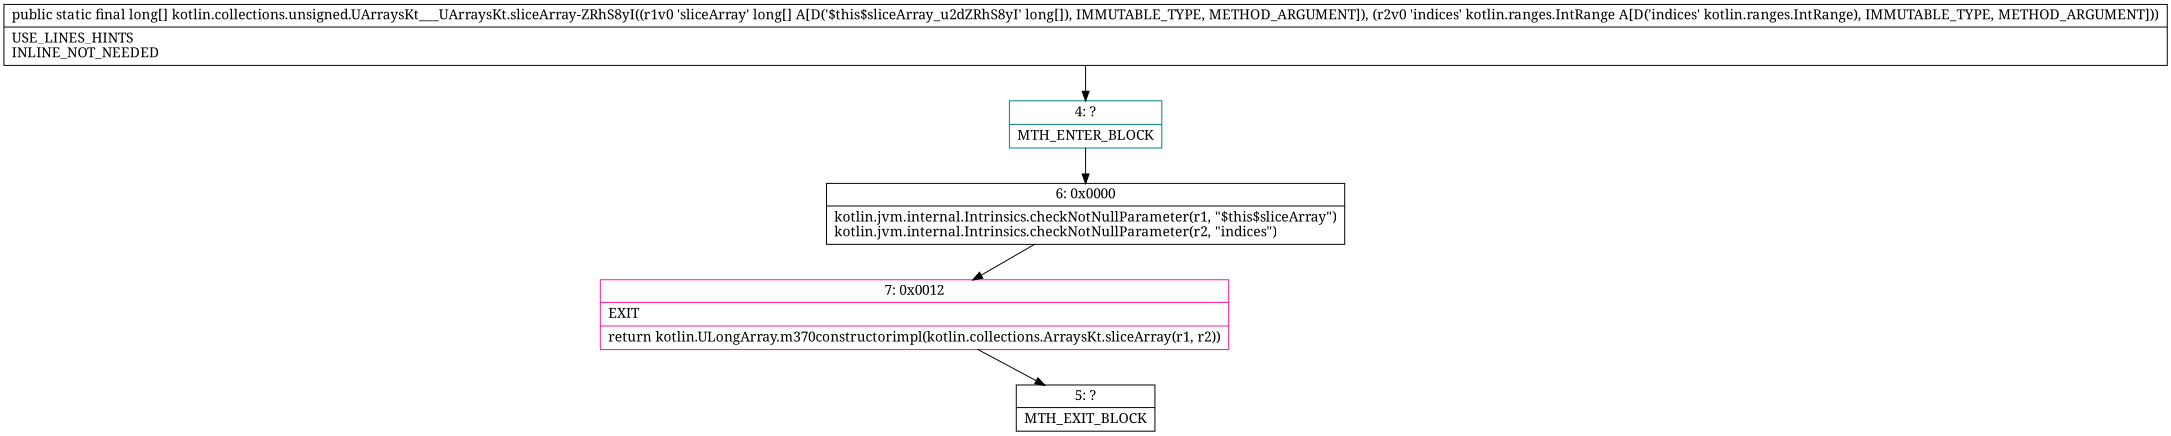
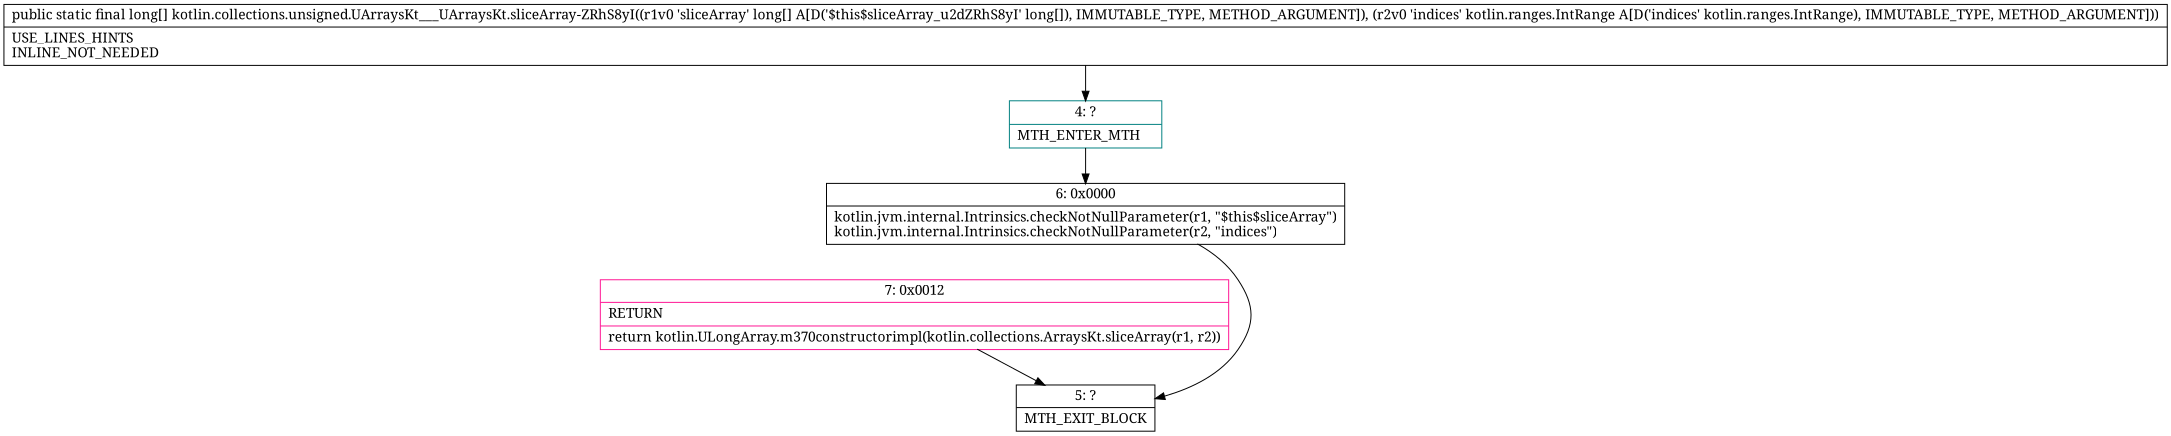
node "4: ?": text "MTH_ENTER_BLOCK" -> "MTH_ENTER_MTH"
edge "6: 0x0000" -> "7: 0x0012": now "6: 0x0000" -> "5: ?"
node "7: 0x0012": text "EXIT" -> "RETURN"
